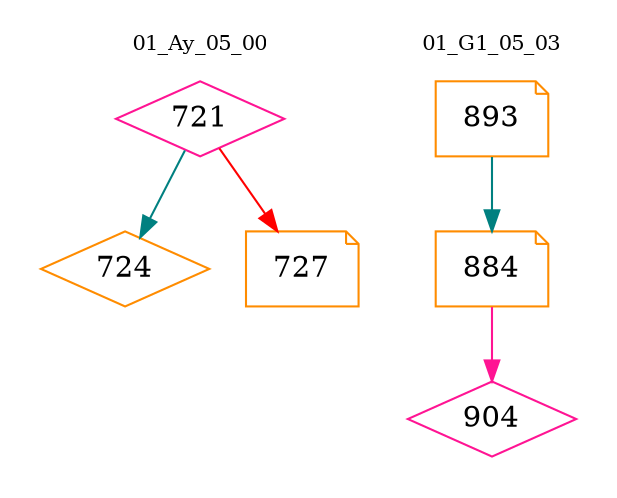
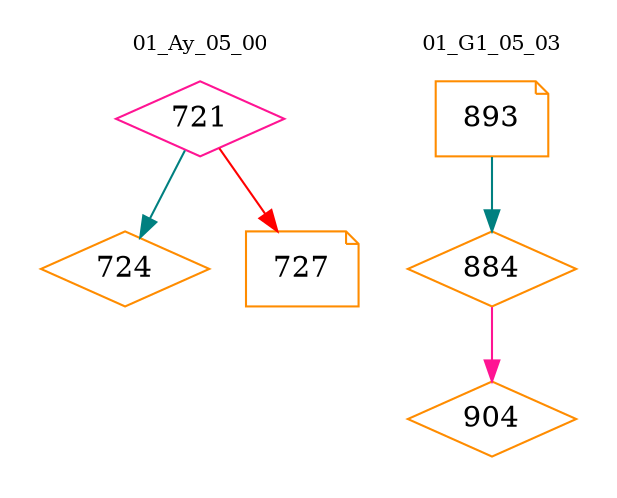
node "884": shape note -> diamond
node "904": color deeppink -> darkorange
